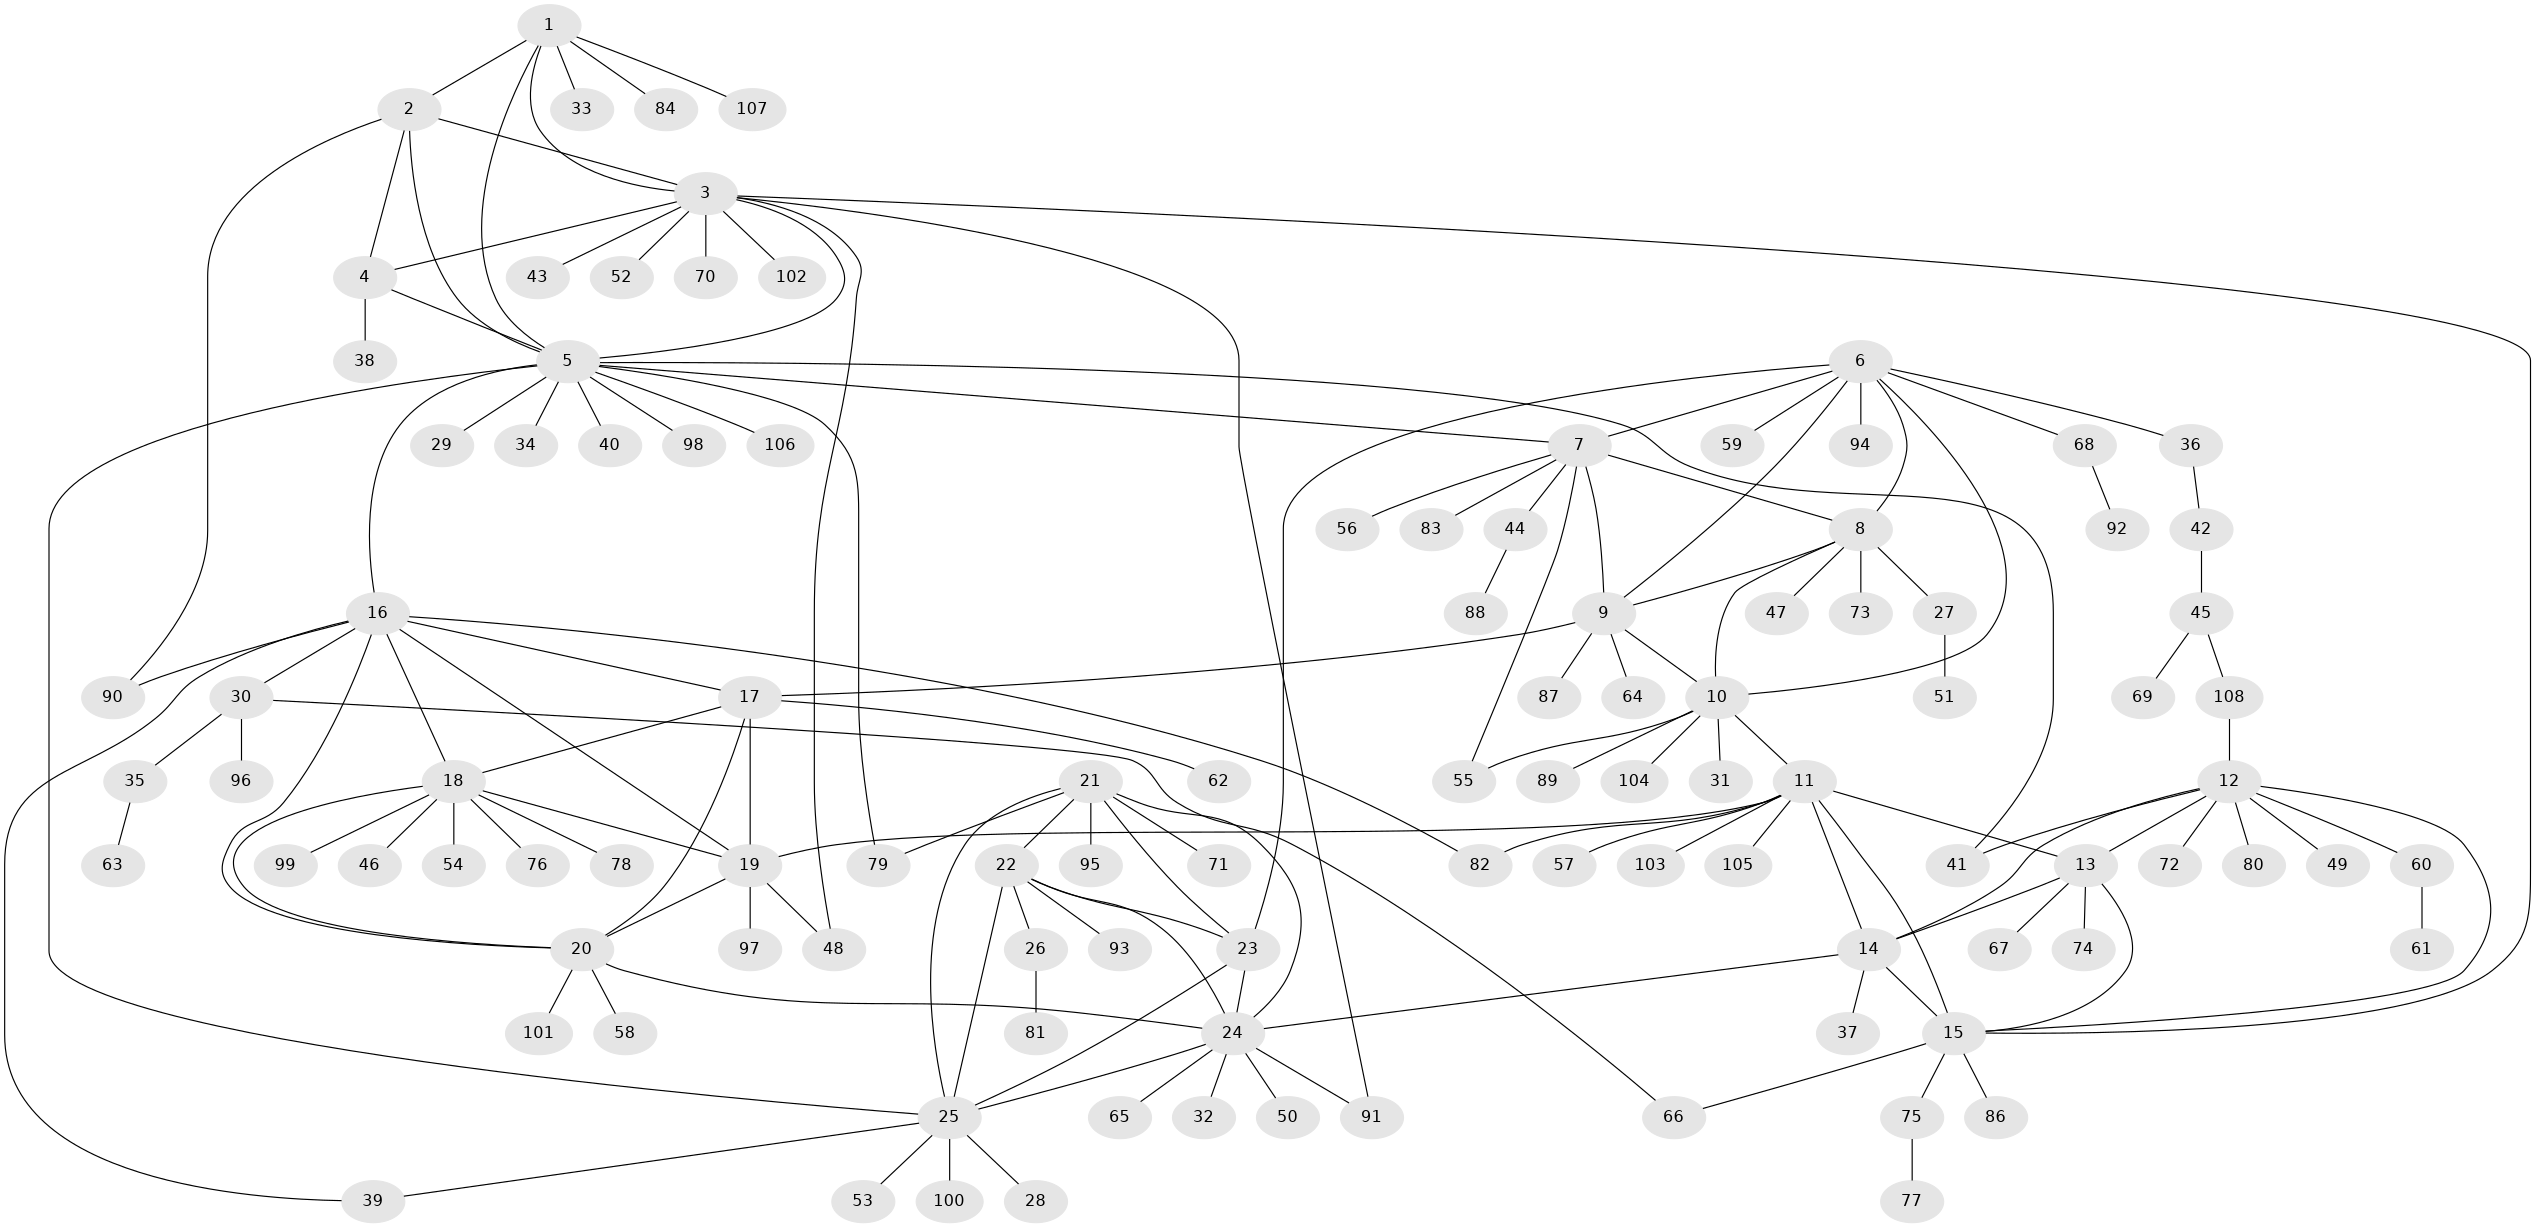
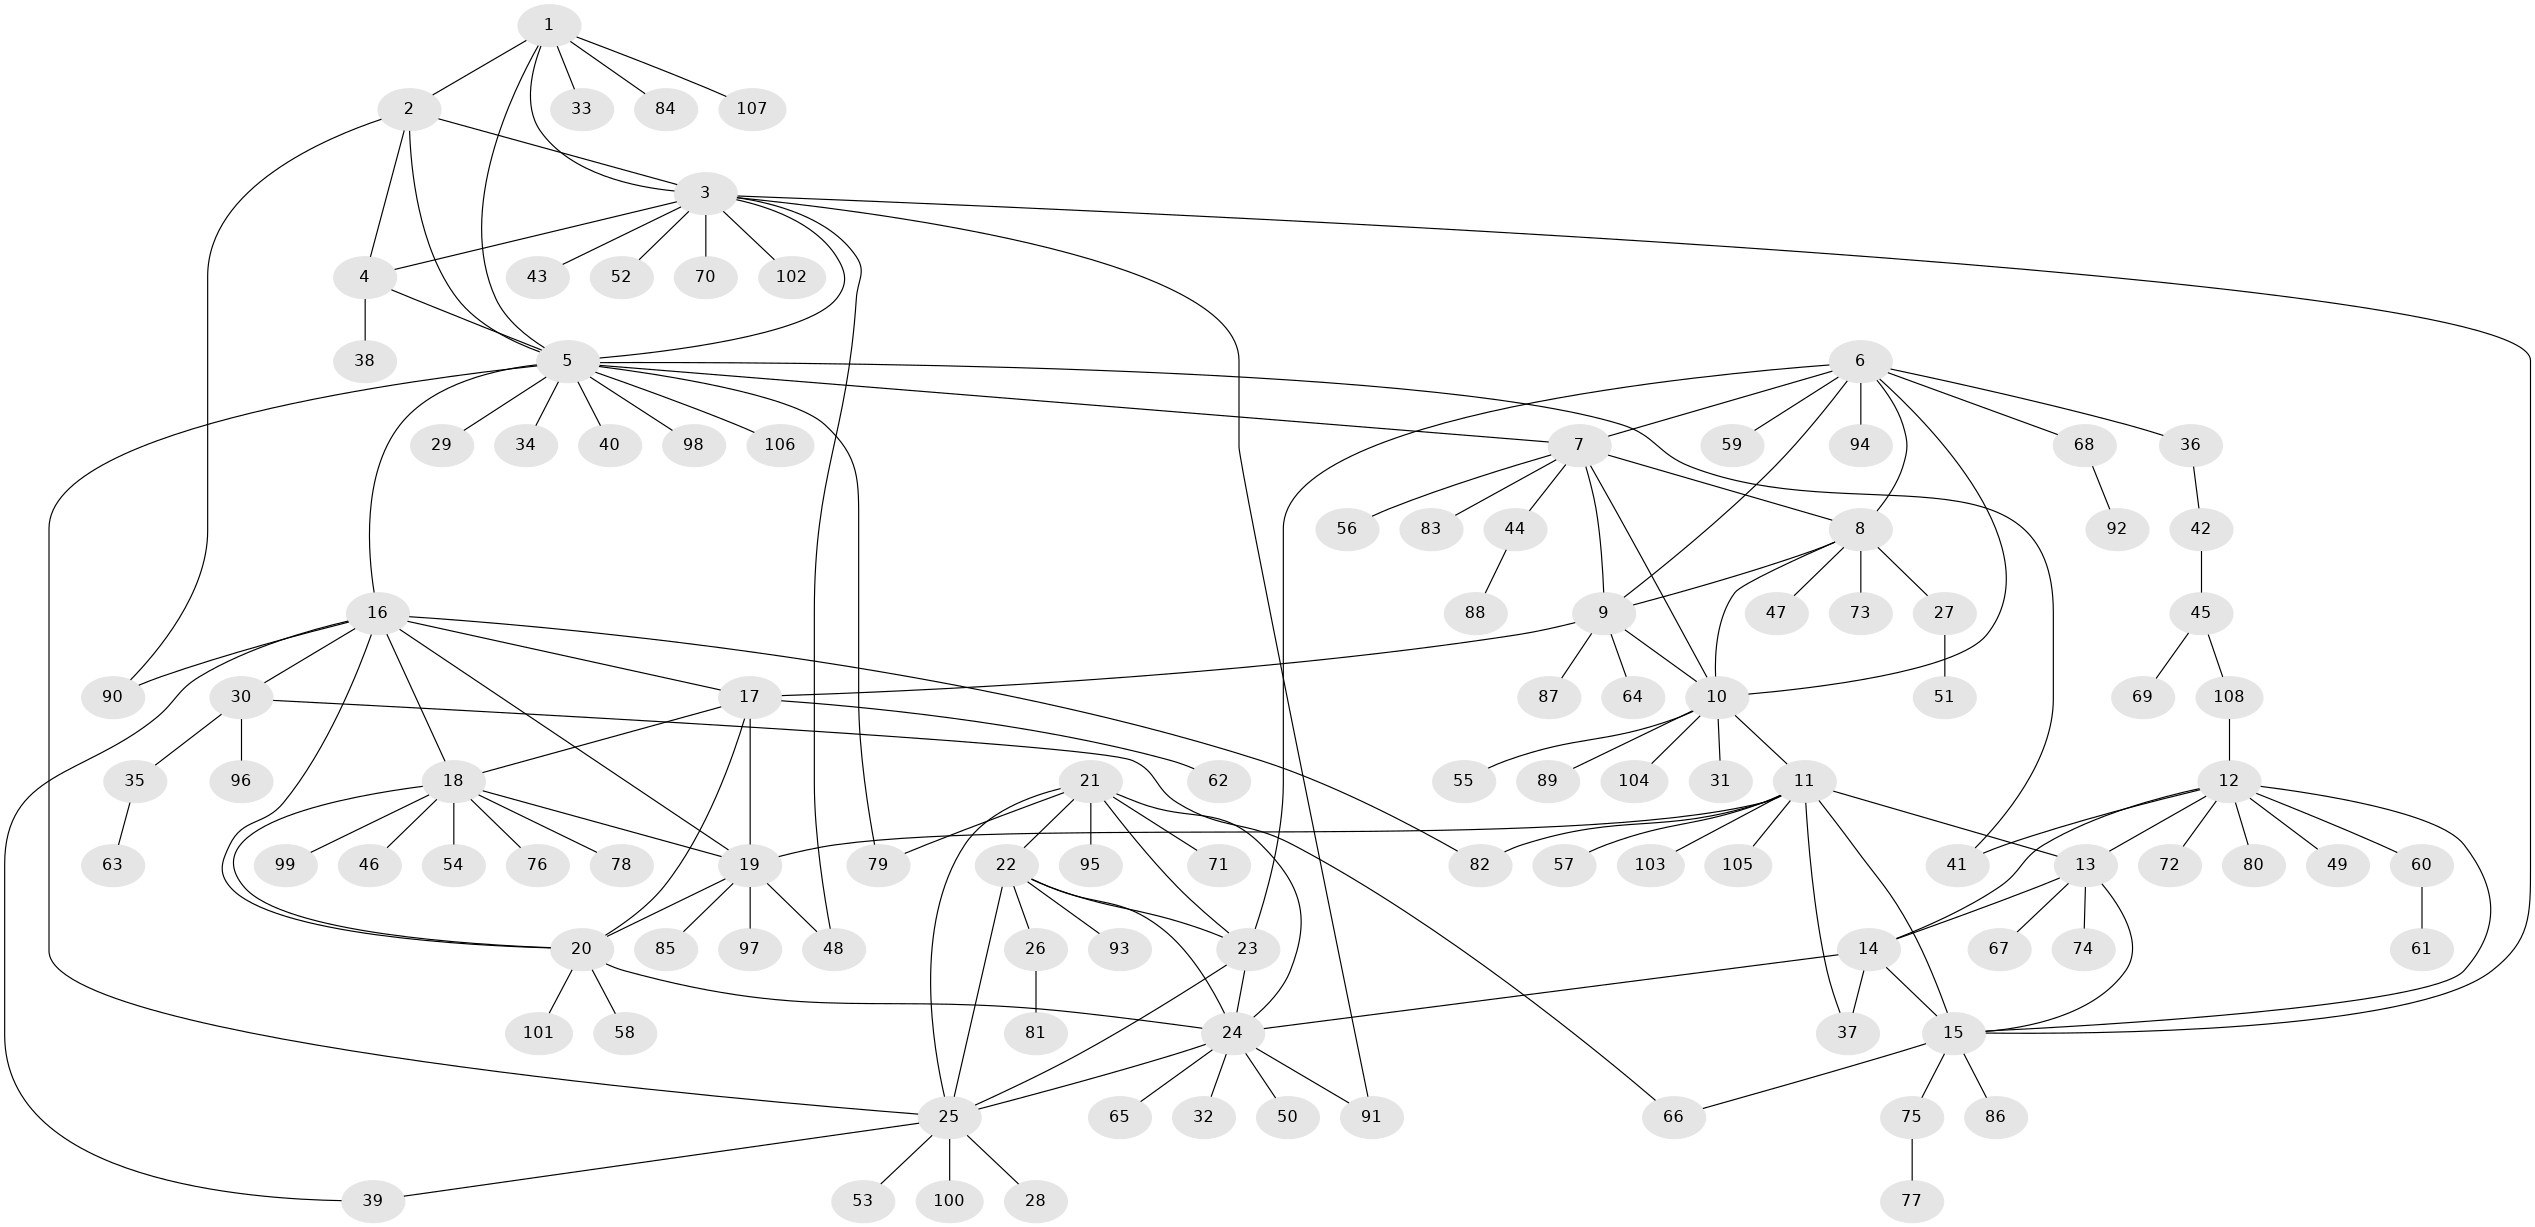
edge "7" -- "55": now "7" -- "10"
edge "11" -- "14": now "11" -- "37"
node "85": added
